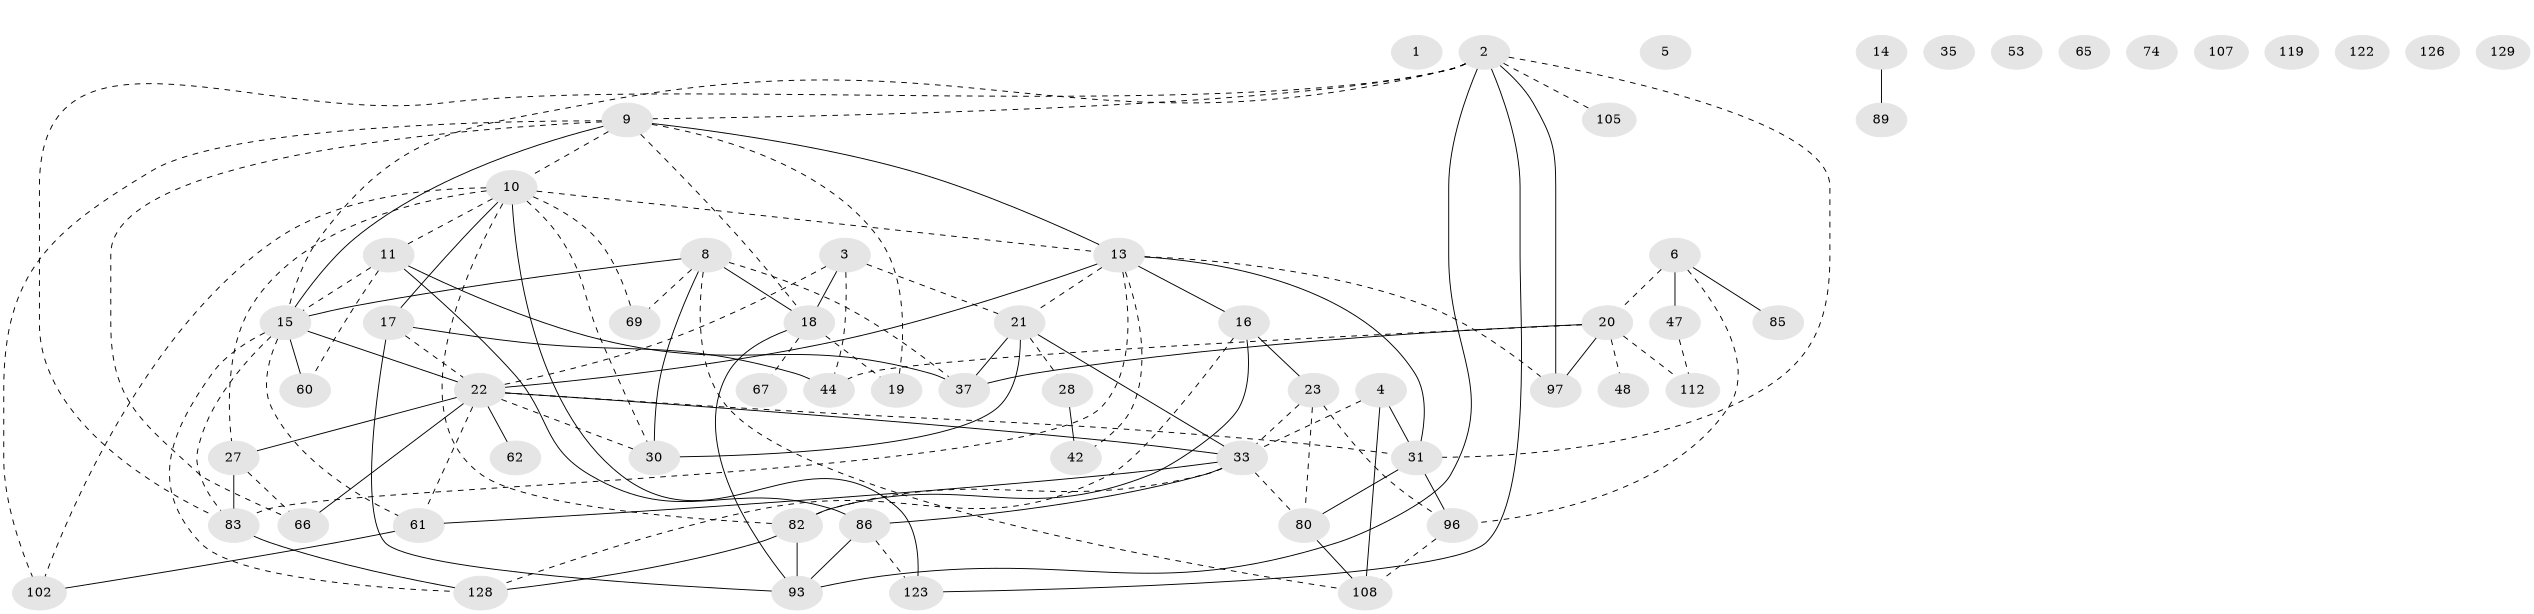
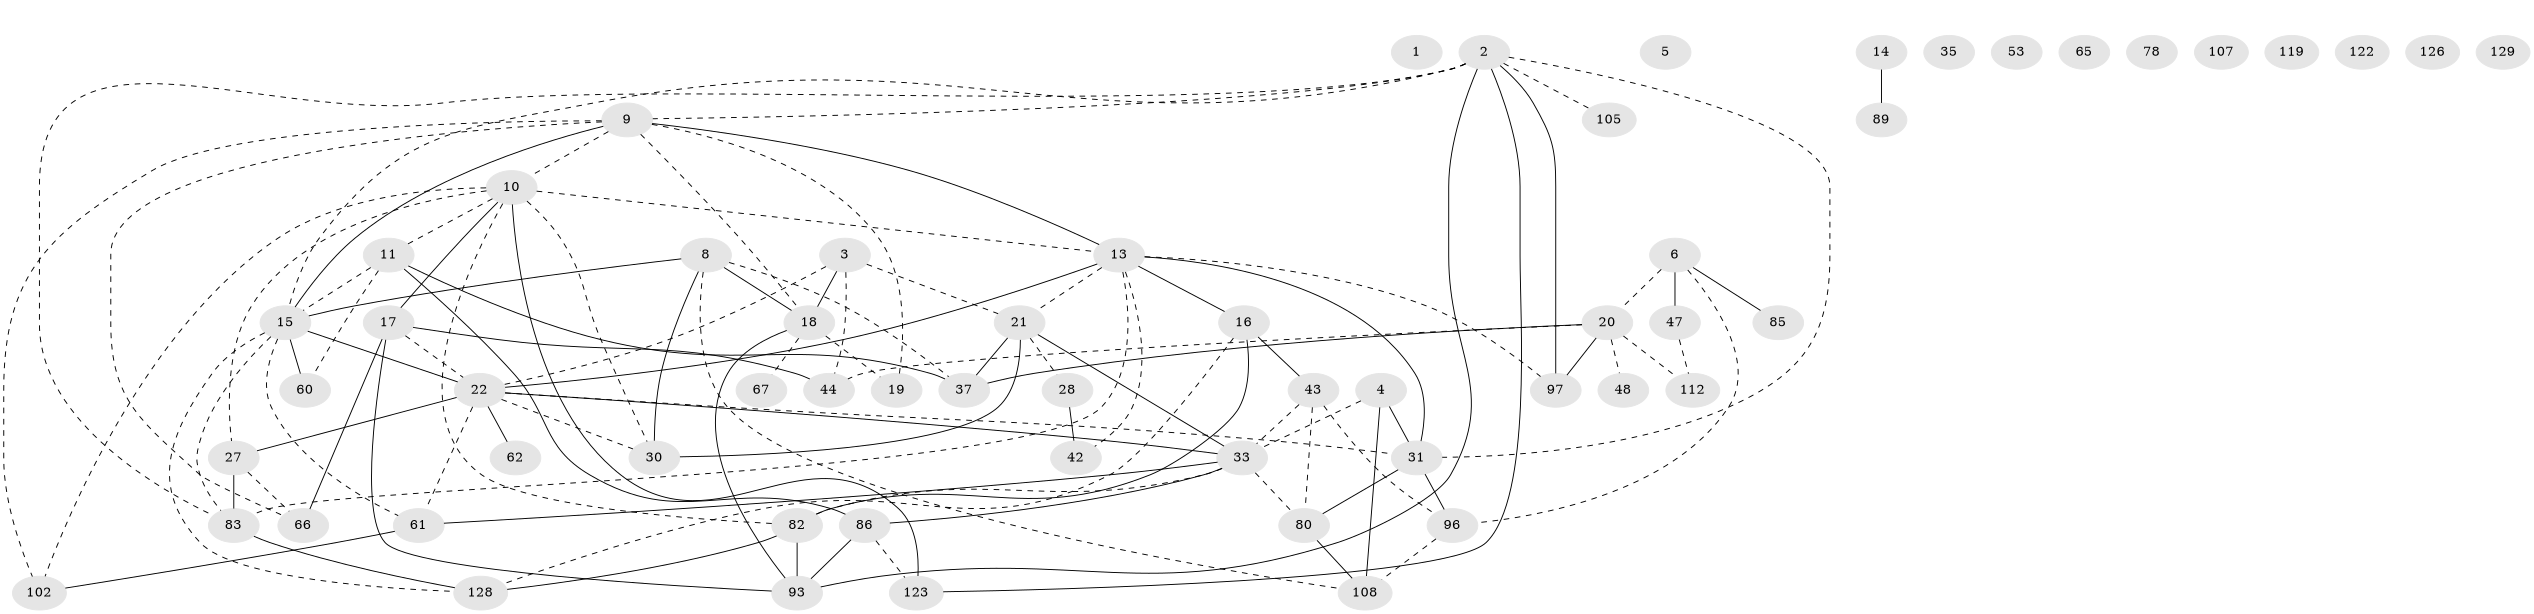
node "74": label "74" -> "78"
node "69": removed
node "23": label "23" -> "43"
edge "22" -- "66": now "17" -- "66"
